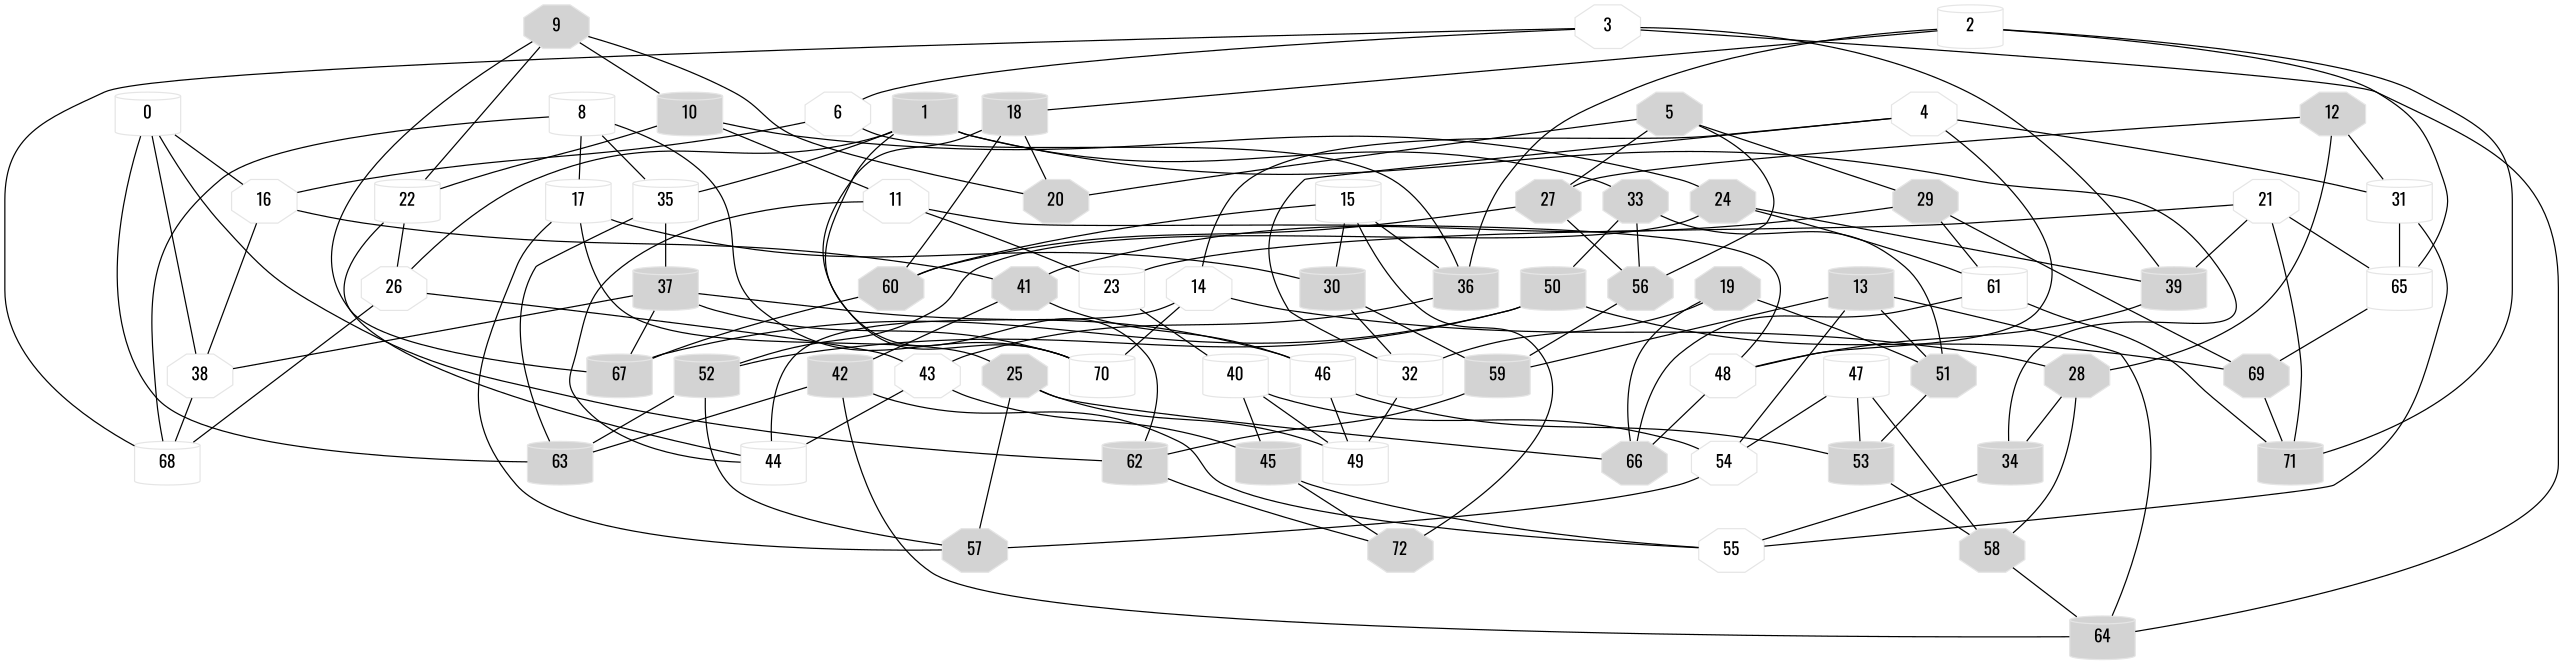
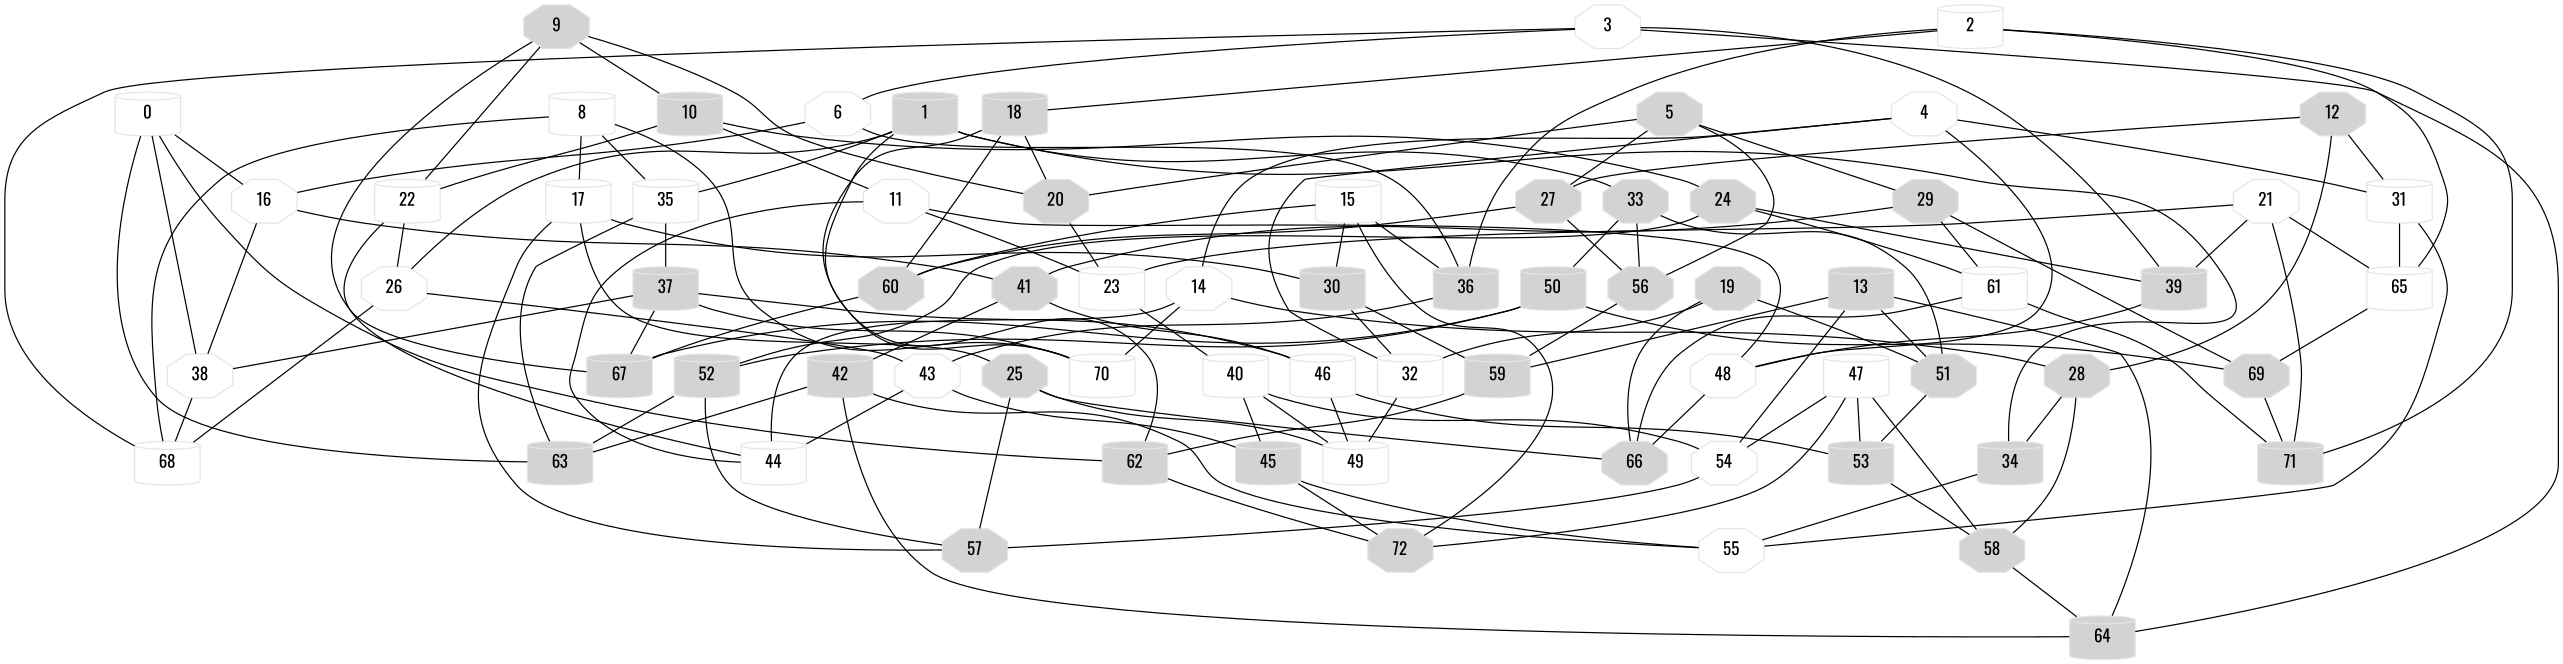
edge "20" -- "23": added
edge "47" -- "72": added
